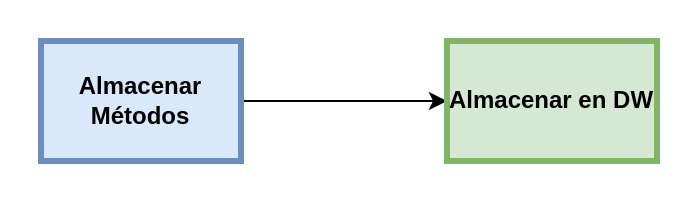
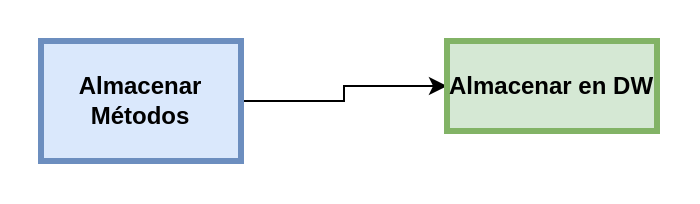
node "Almacenar en DW": size 210x120 -> 210x90
